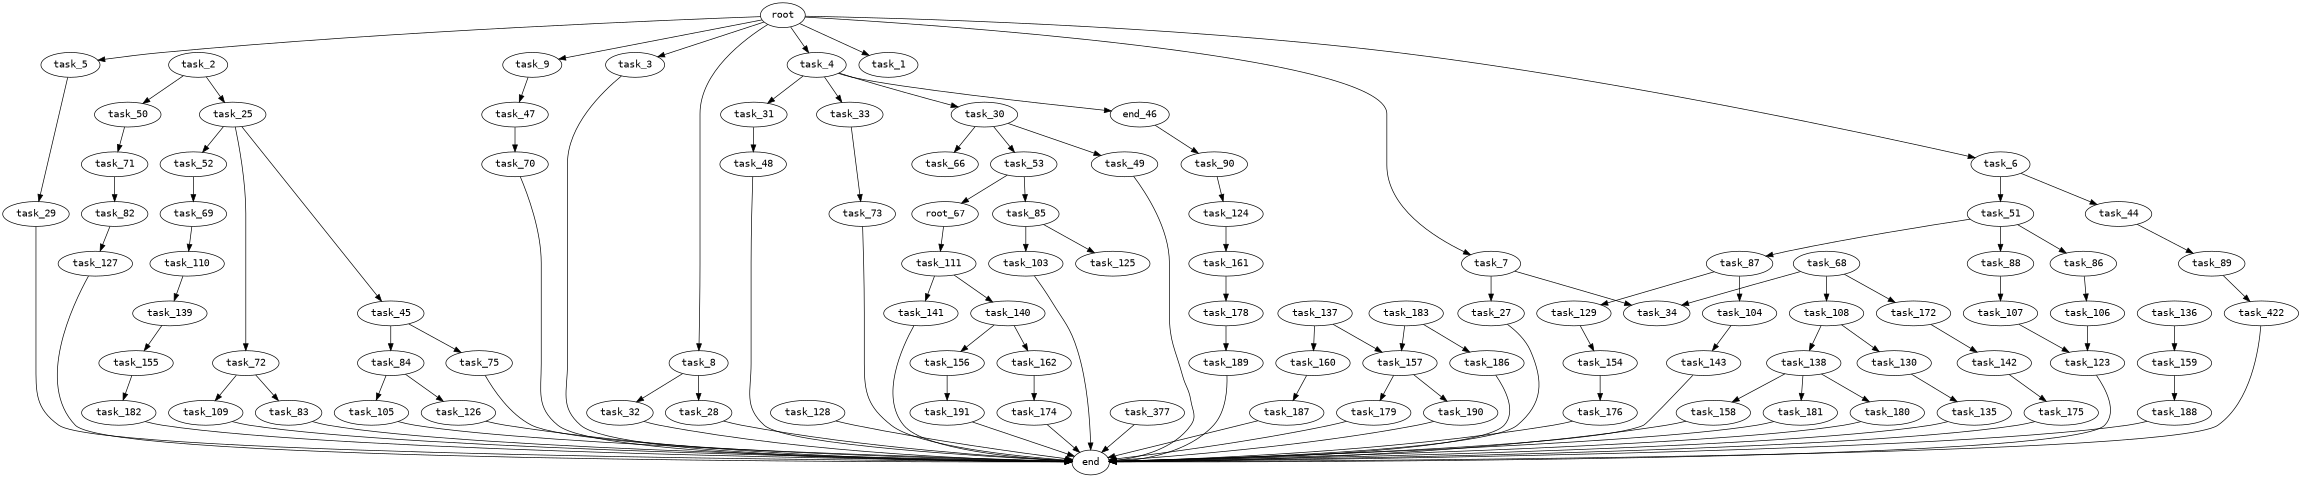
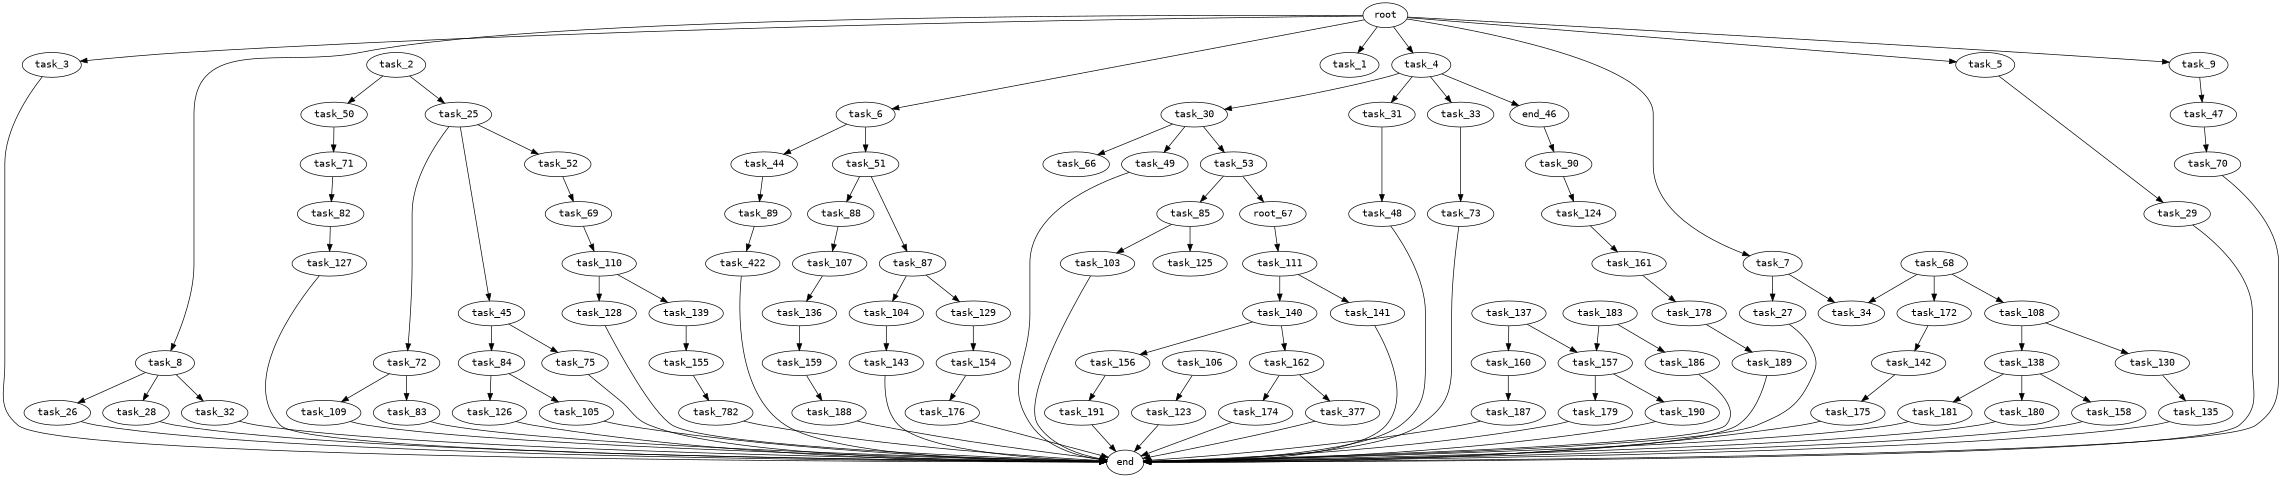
node "task_86": removed
edge "task_110" -> "task_128": added
edge "task_107" -> "task_123": now "task_107" -> "task_136"
edge "task_162" -> "task_377": added
node "task_26": added
node "task_182": label "task_182" -> "task_782"
